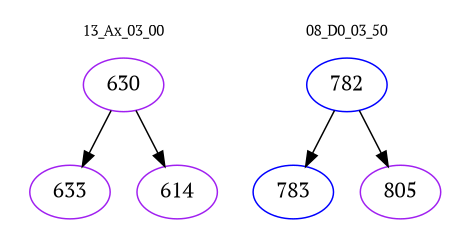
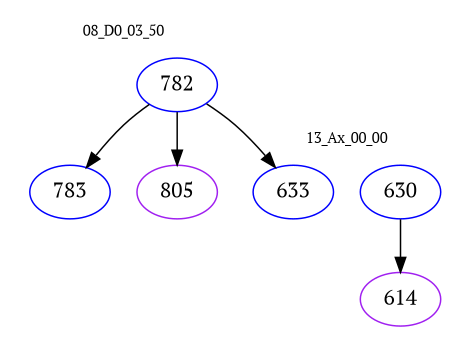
cluster "13_Ax_03_00": label "13_Ax_03_00" -> "13_Ax_00_00"
node "630": color purple -> blue
edge "630" -> "633": now "782" -> "633"
node "633": color purple -> blue
